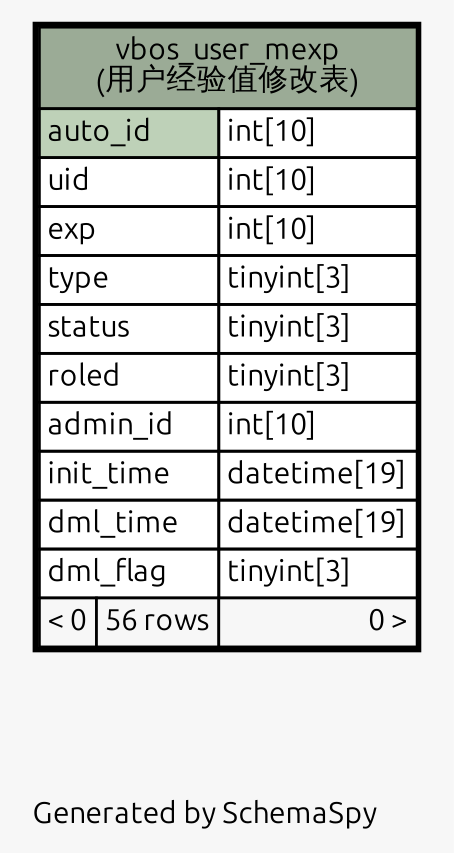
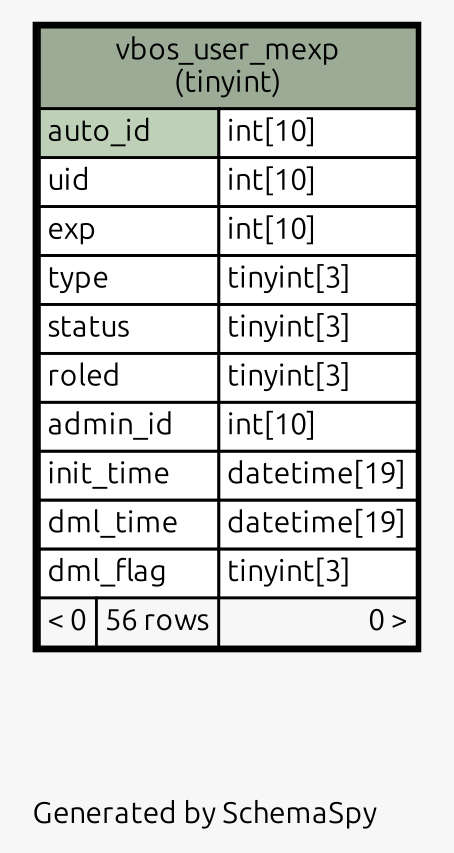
node "vbos_user_mexp": text "(用户经验值修改表)" -> "(tinyint)"
